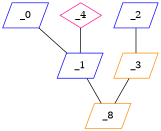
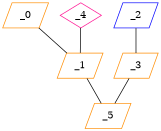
node "_0": color blue -> darkorange
node "_1": color blue -> darkorange
node "_8": label "_8" -> "_5"
